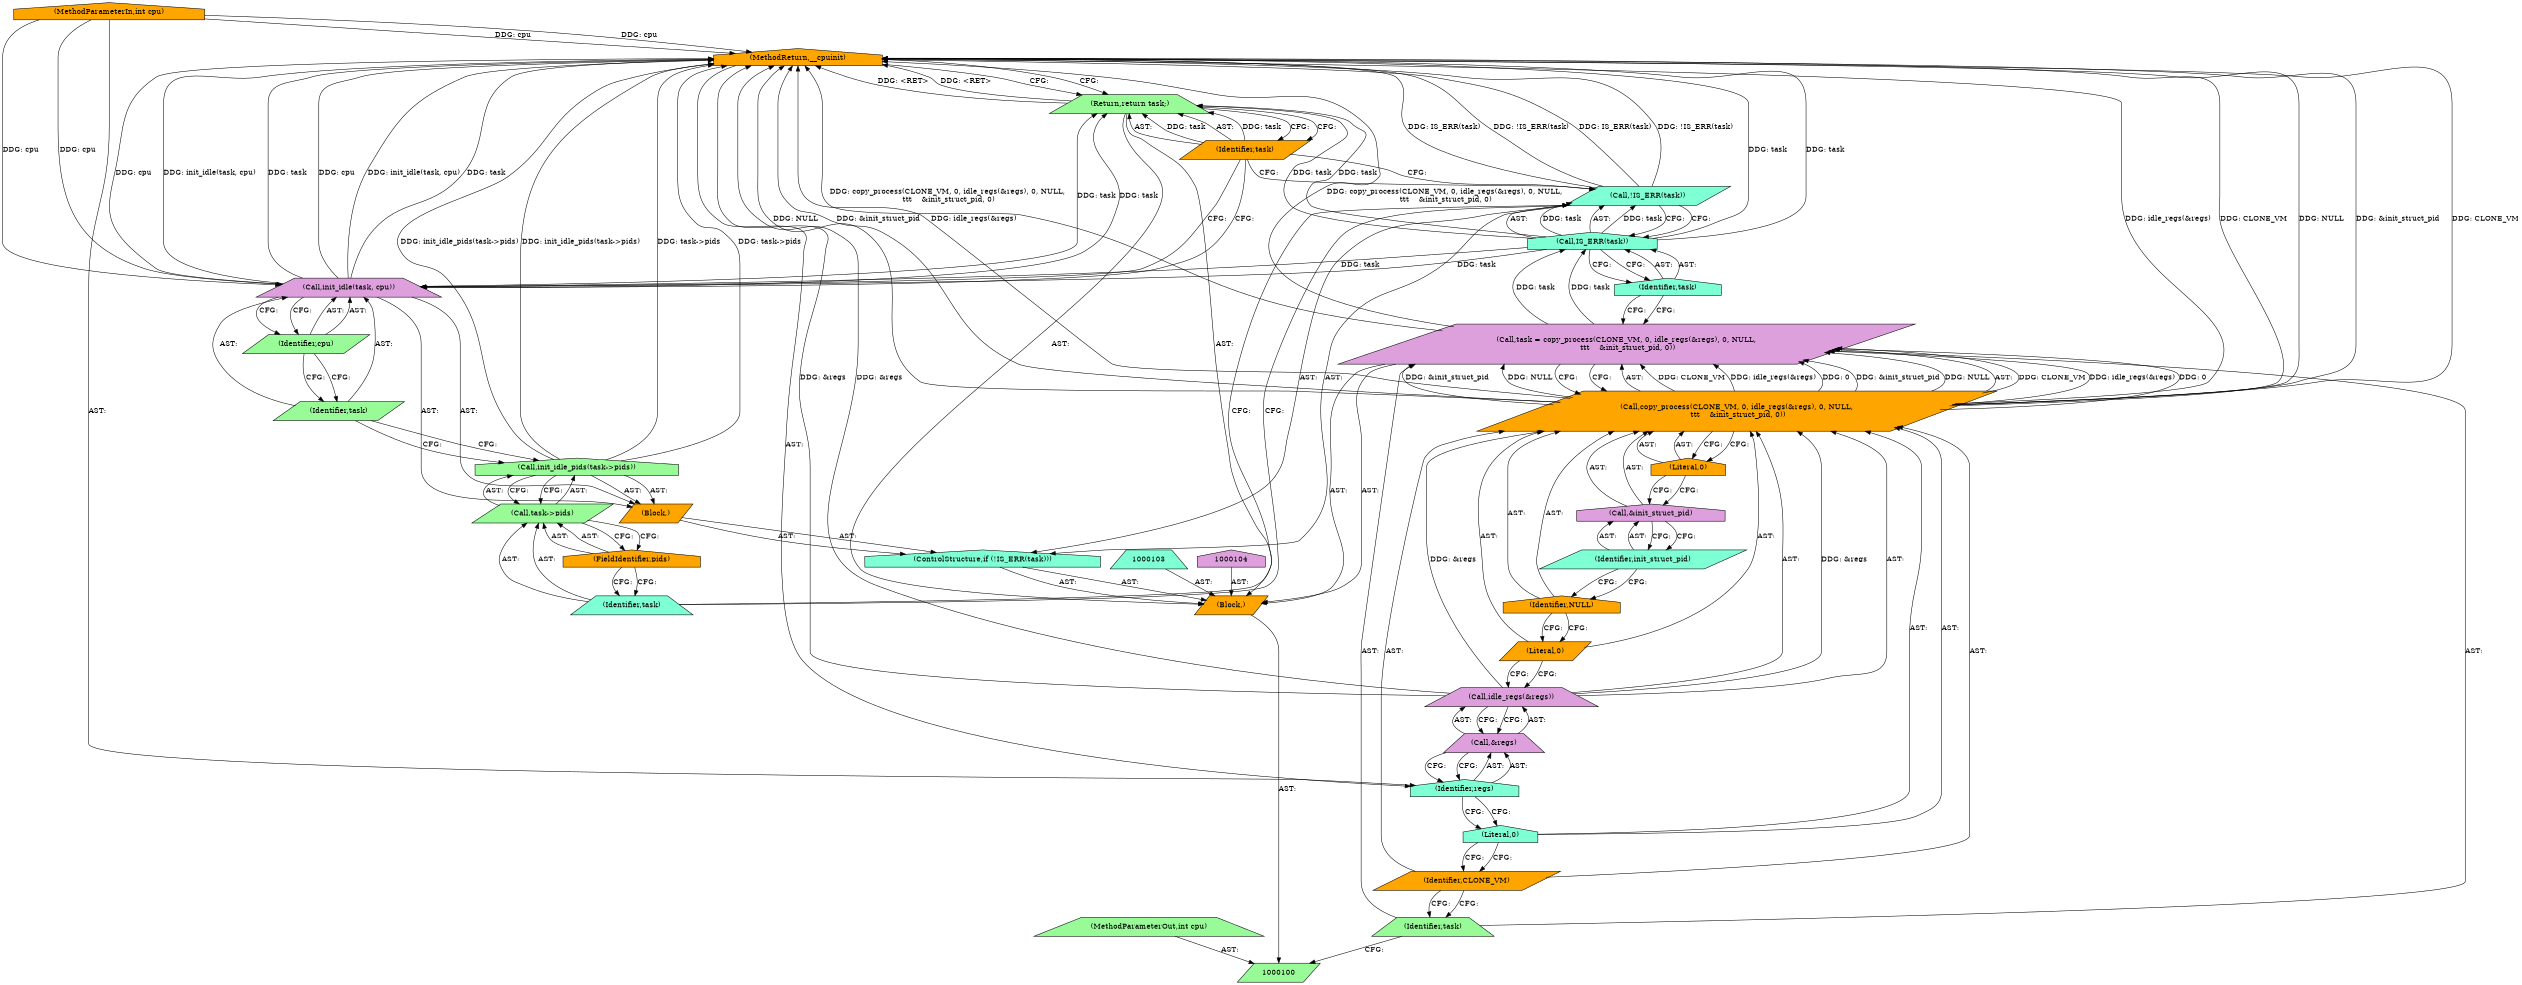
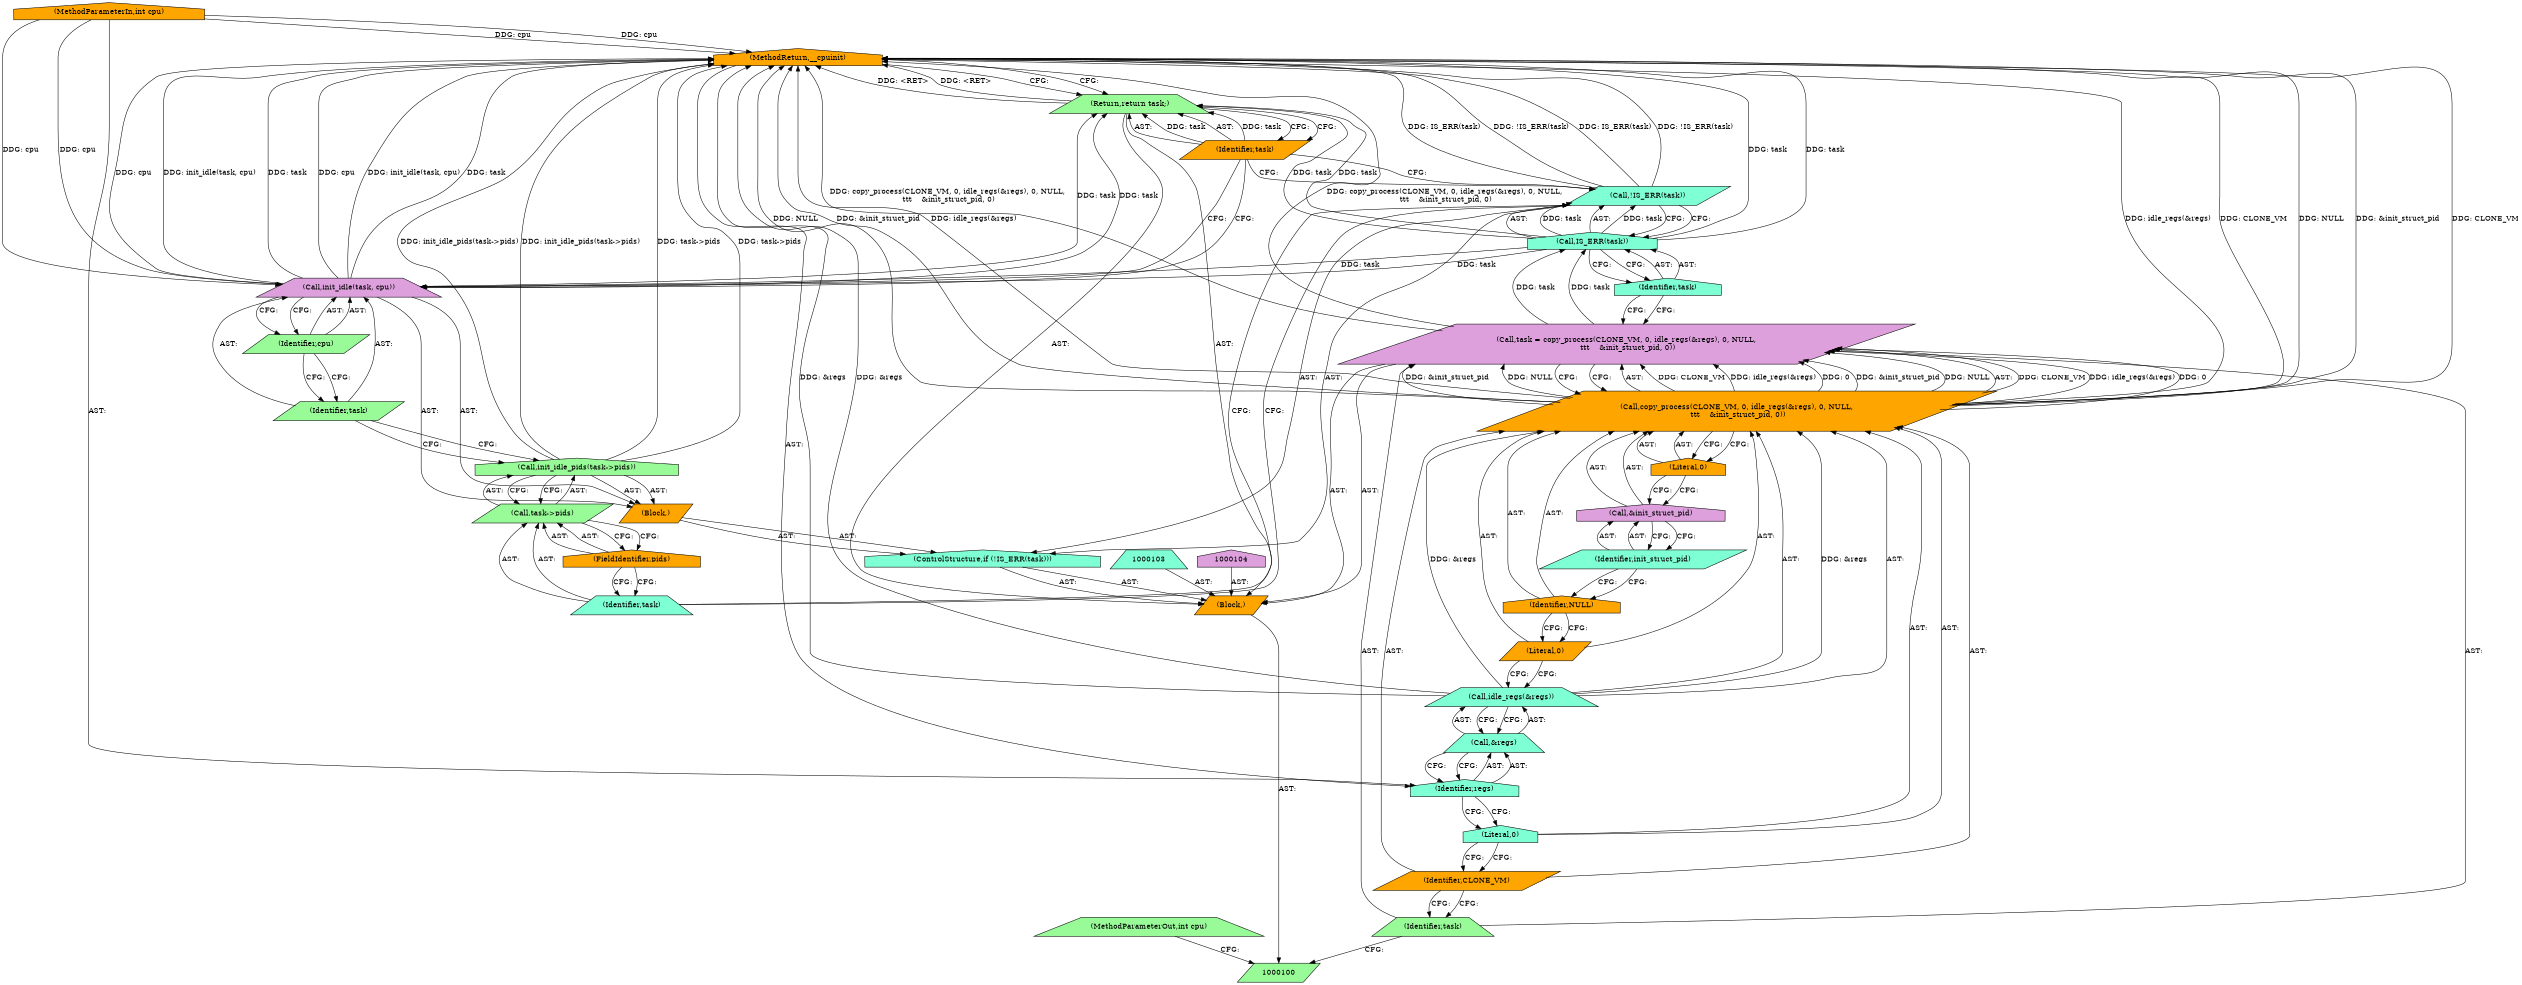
node "(Call,idle_regs(&regs))": fillcolor plum -> aquamarine
node "(Call,&regs)": fillcolor plum -> aquamarine
edge "(MethodParameterOut,int cpu)" -> "1000100": label "AST: " -> "CFG: "
